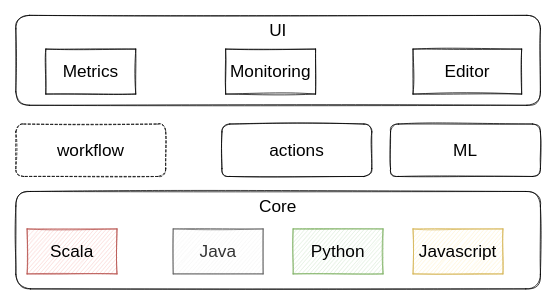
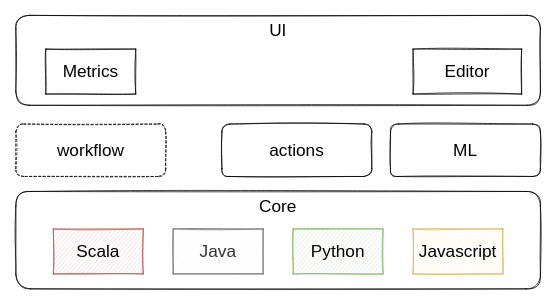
node "Monitoring": removed
node "Scala": moved (72, 252) -> (98, 252)
